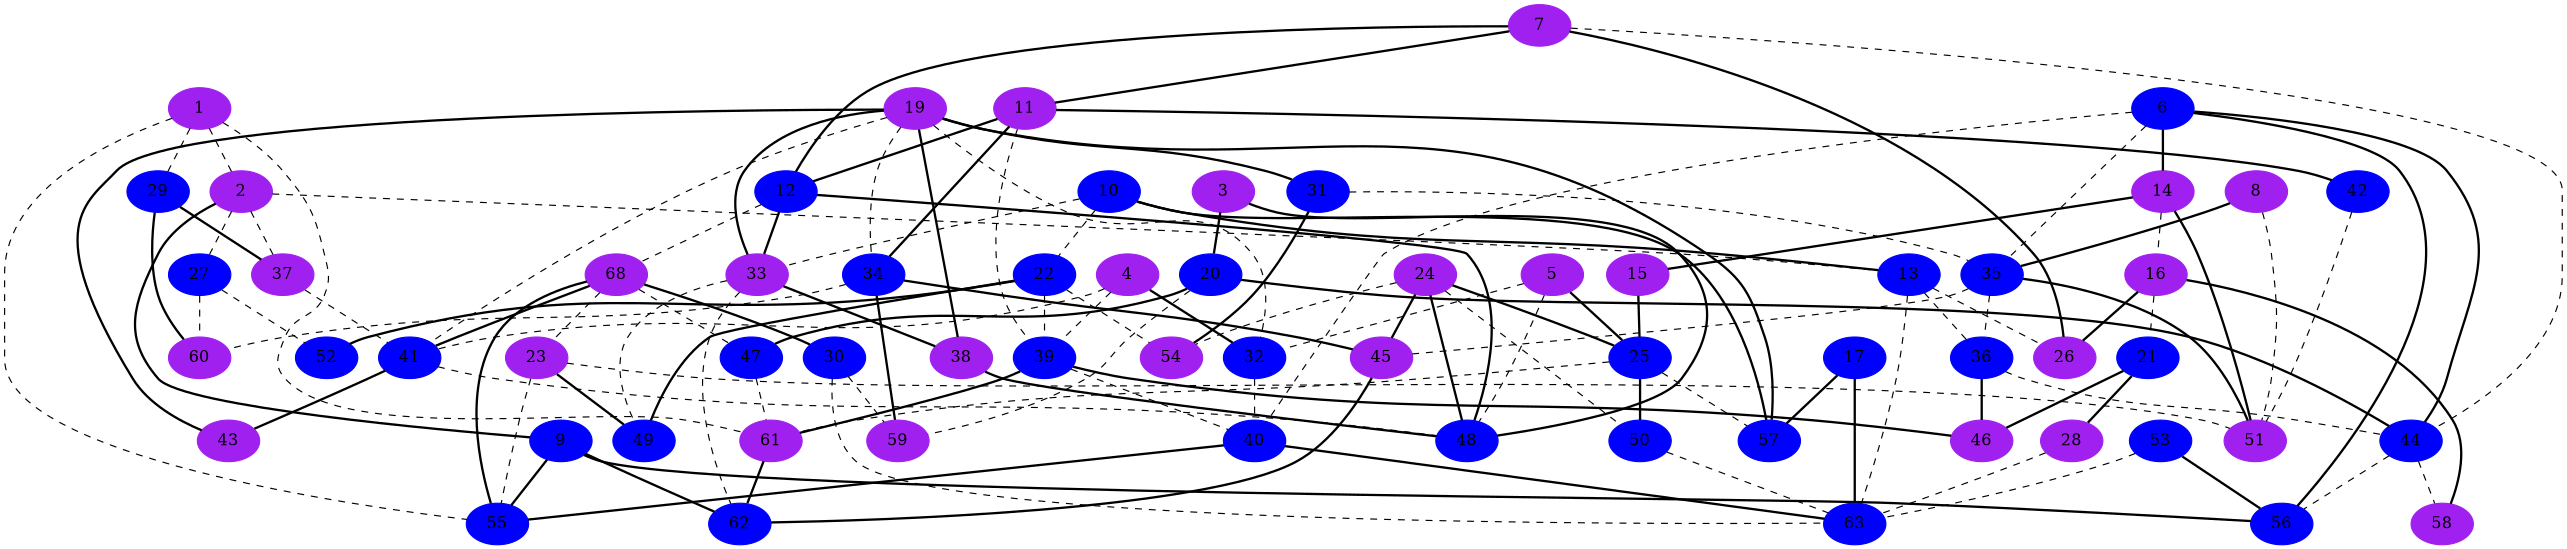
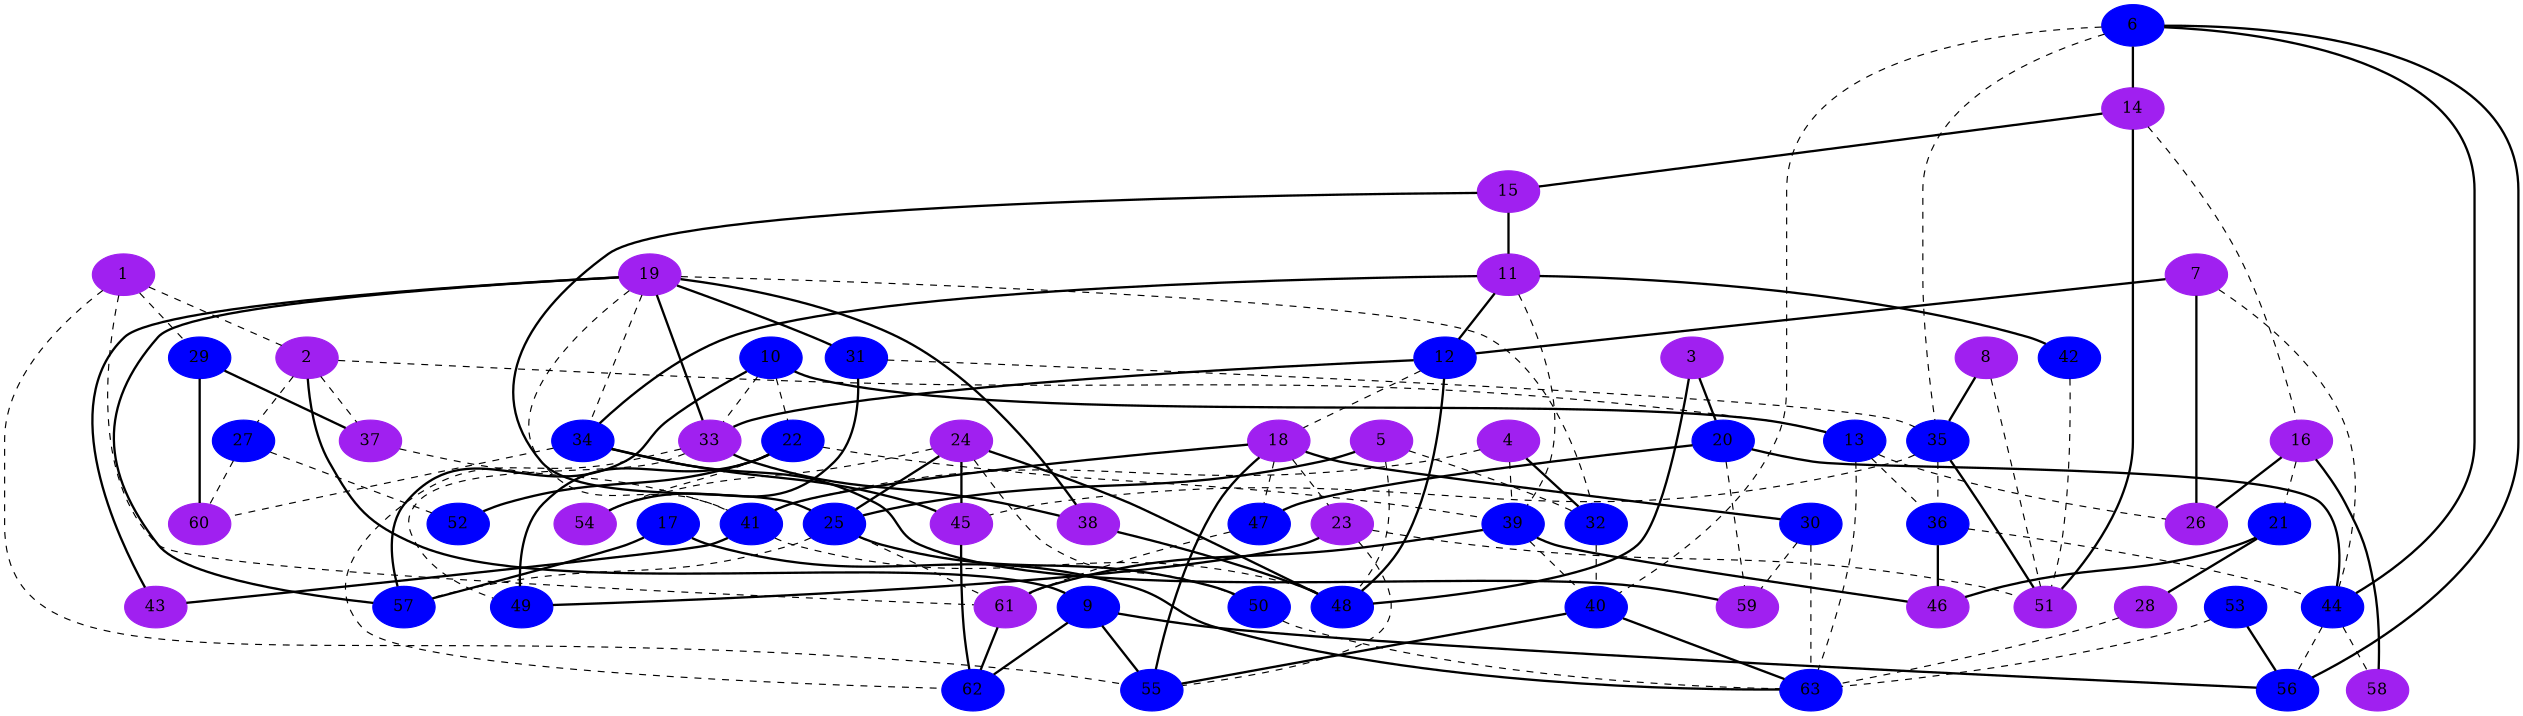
edge "7" -- "11": now "15" -- "11"
node "68": label "68" -> "18"
